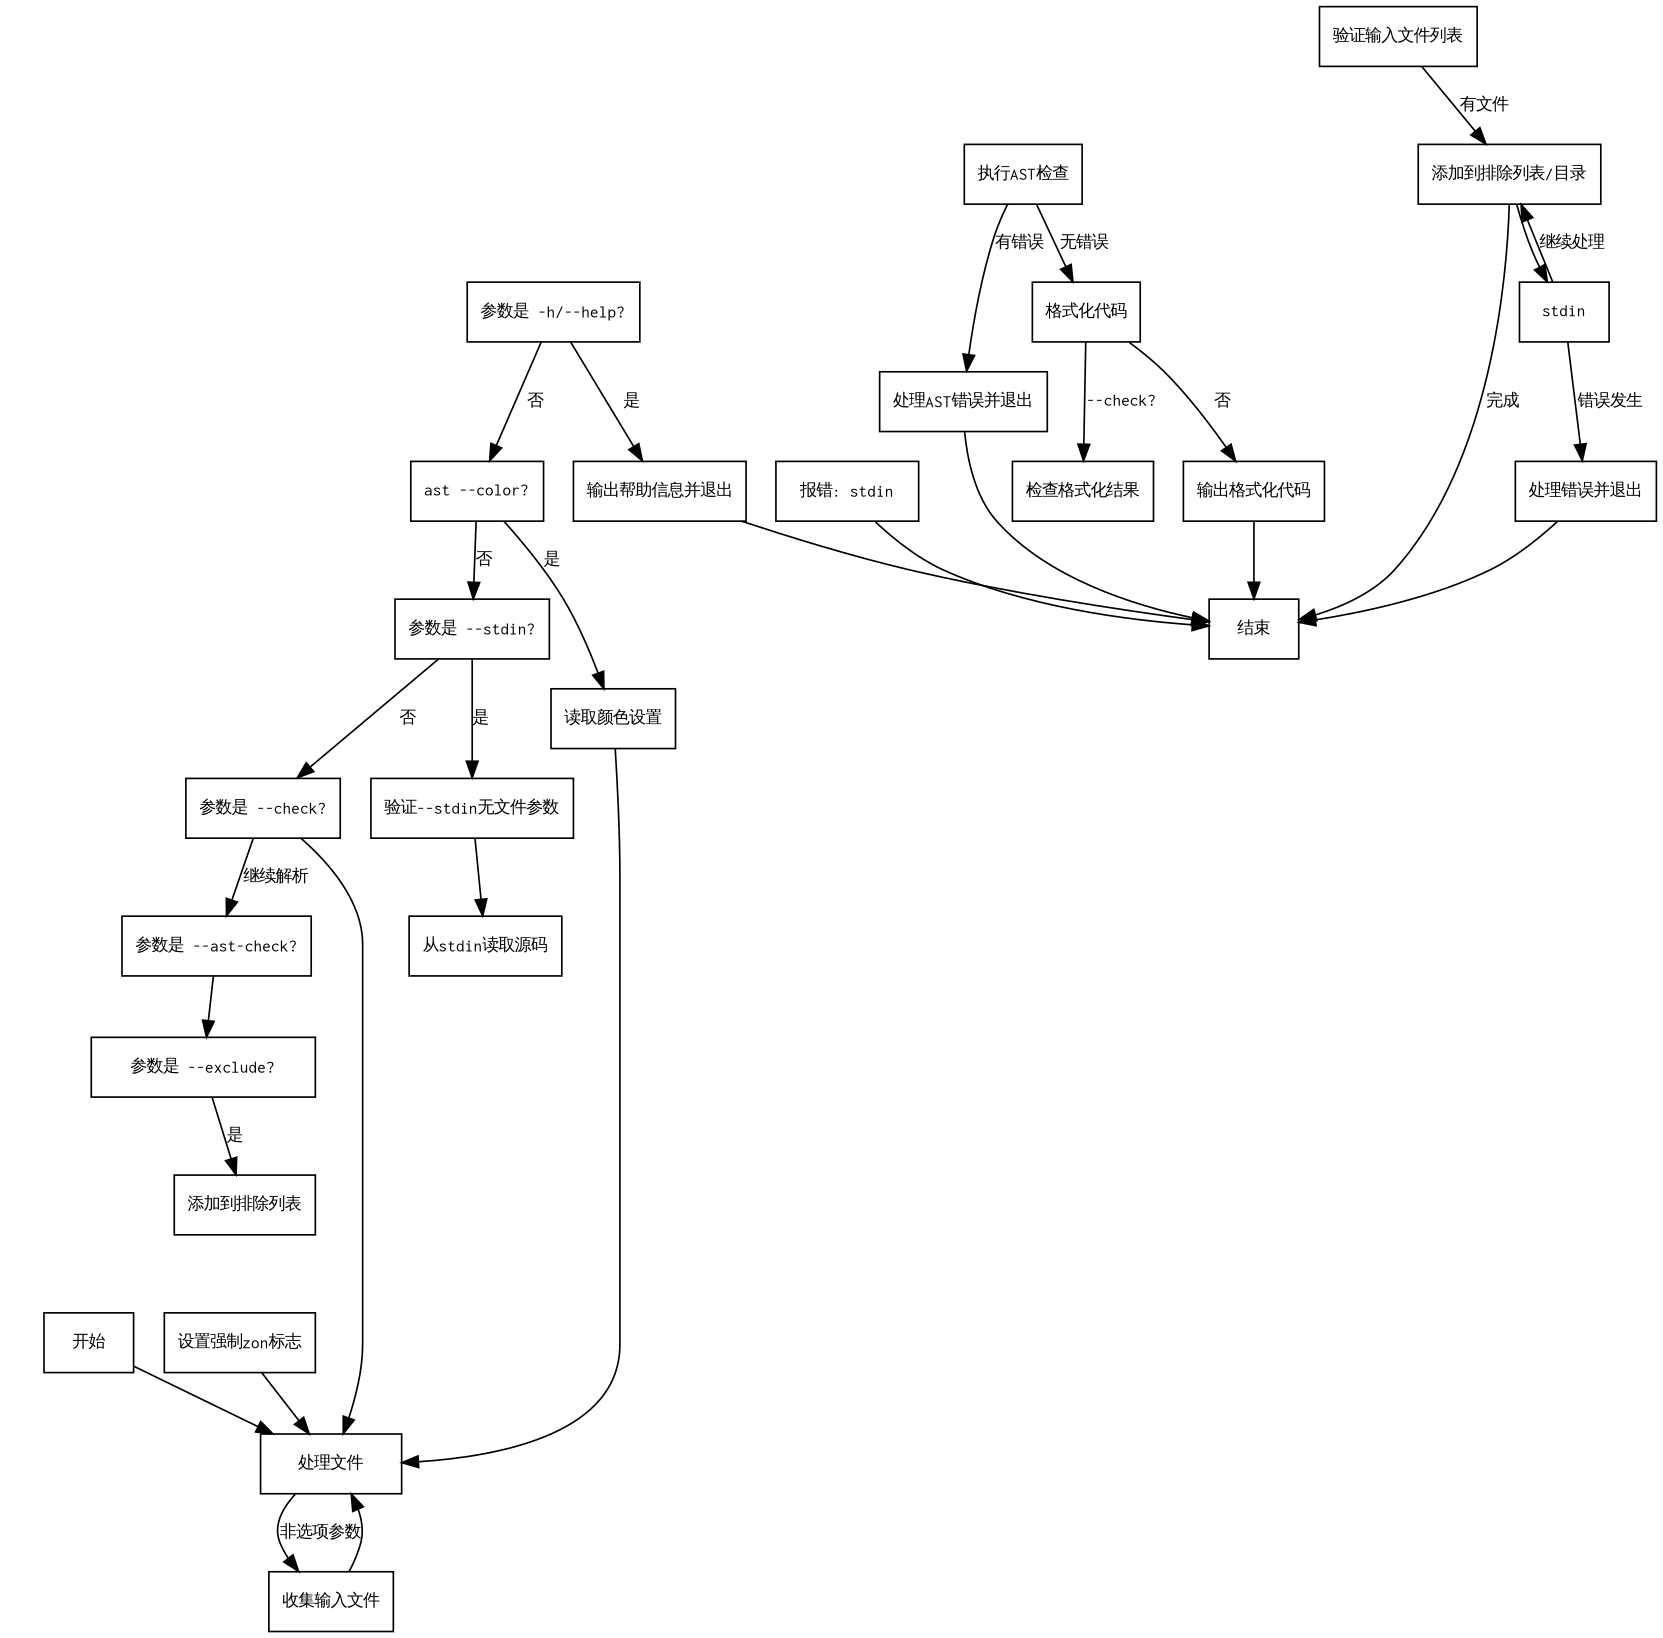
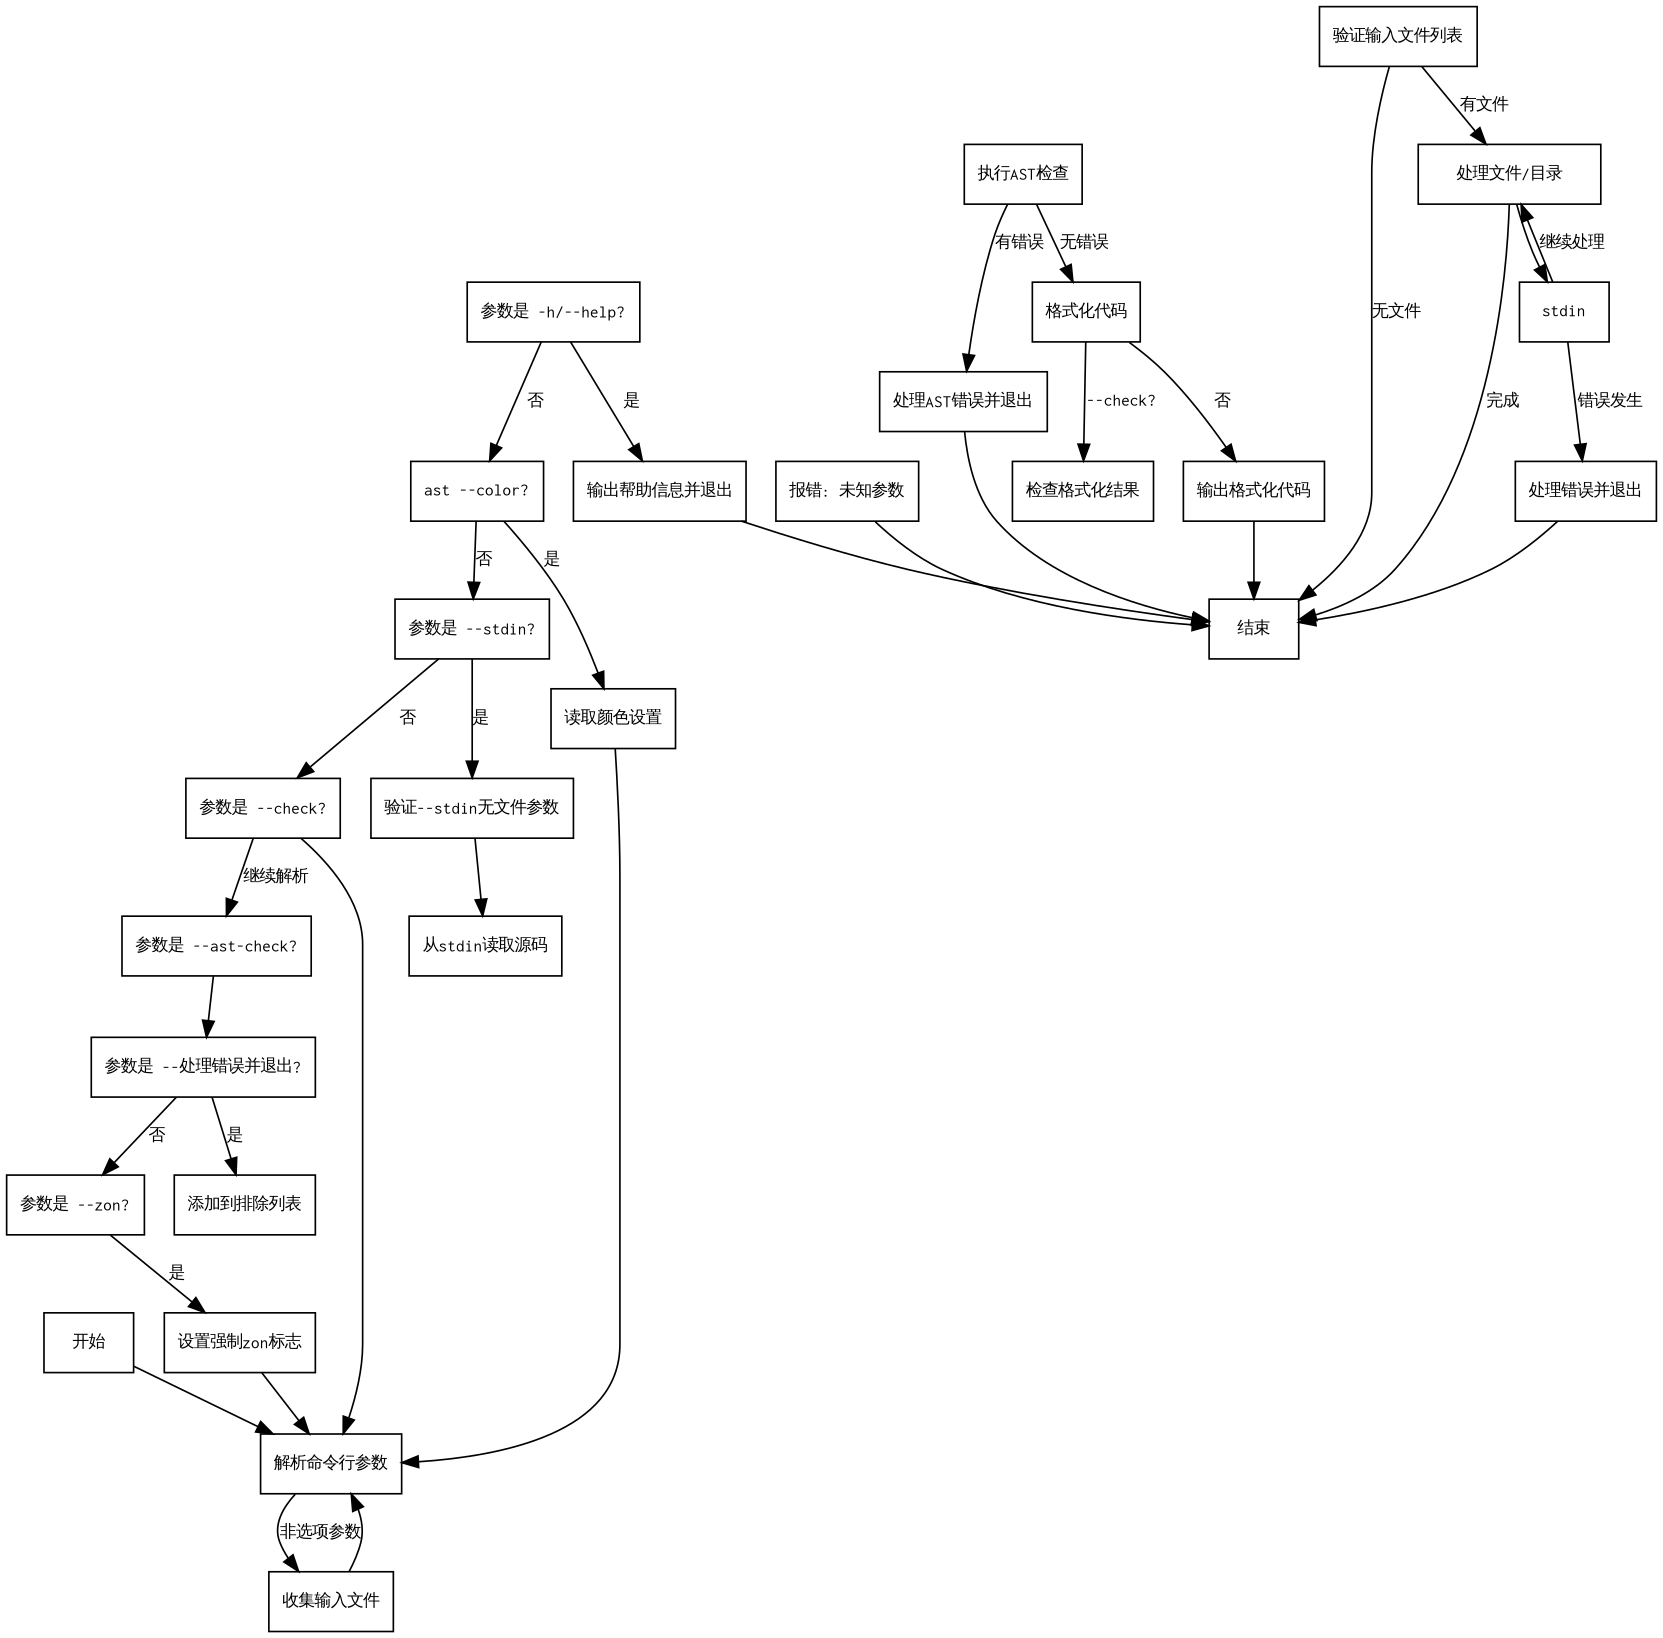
node "添加到排除列表/目录": label "添加到排除列表/目录" -> "处理文件/目录"
edge "验证输入文件列表" -> "结束": added, label "无文件"
node "报错: stdin": label "报错: stdin" -> "报错: 未知参数"
node "参数是 --exclude?": label "参数是 --exclude?" -> "参数是 --处理错误并退出?"
node "参数是 --zon?": added
node "处理文件": label "处理文件" -> "解析命令行参数"
